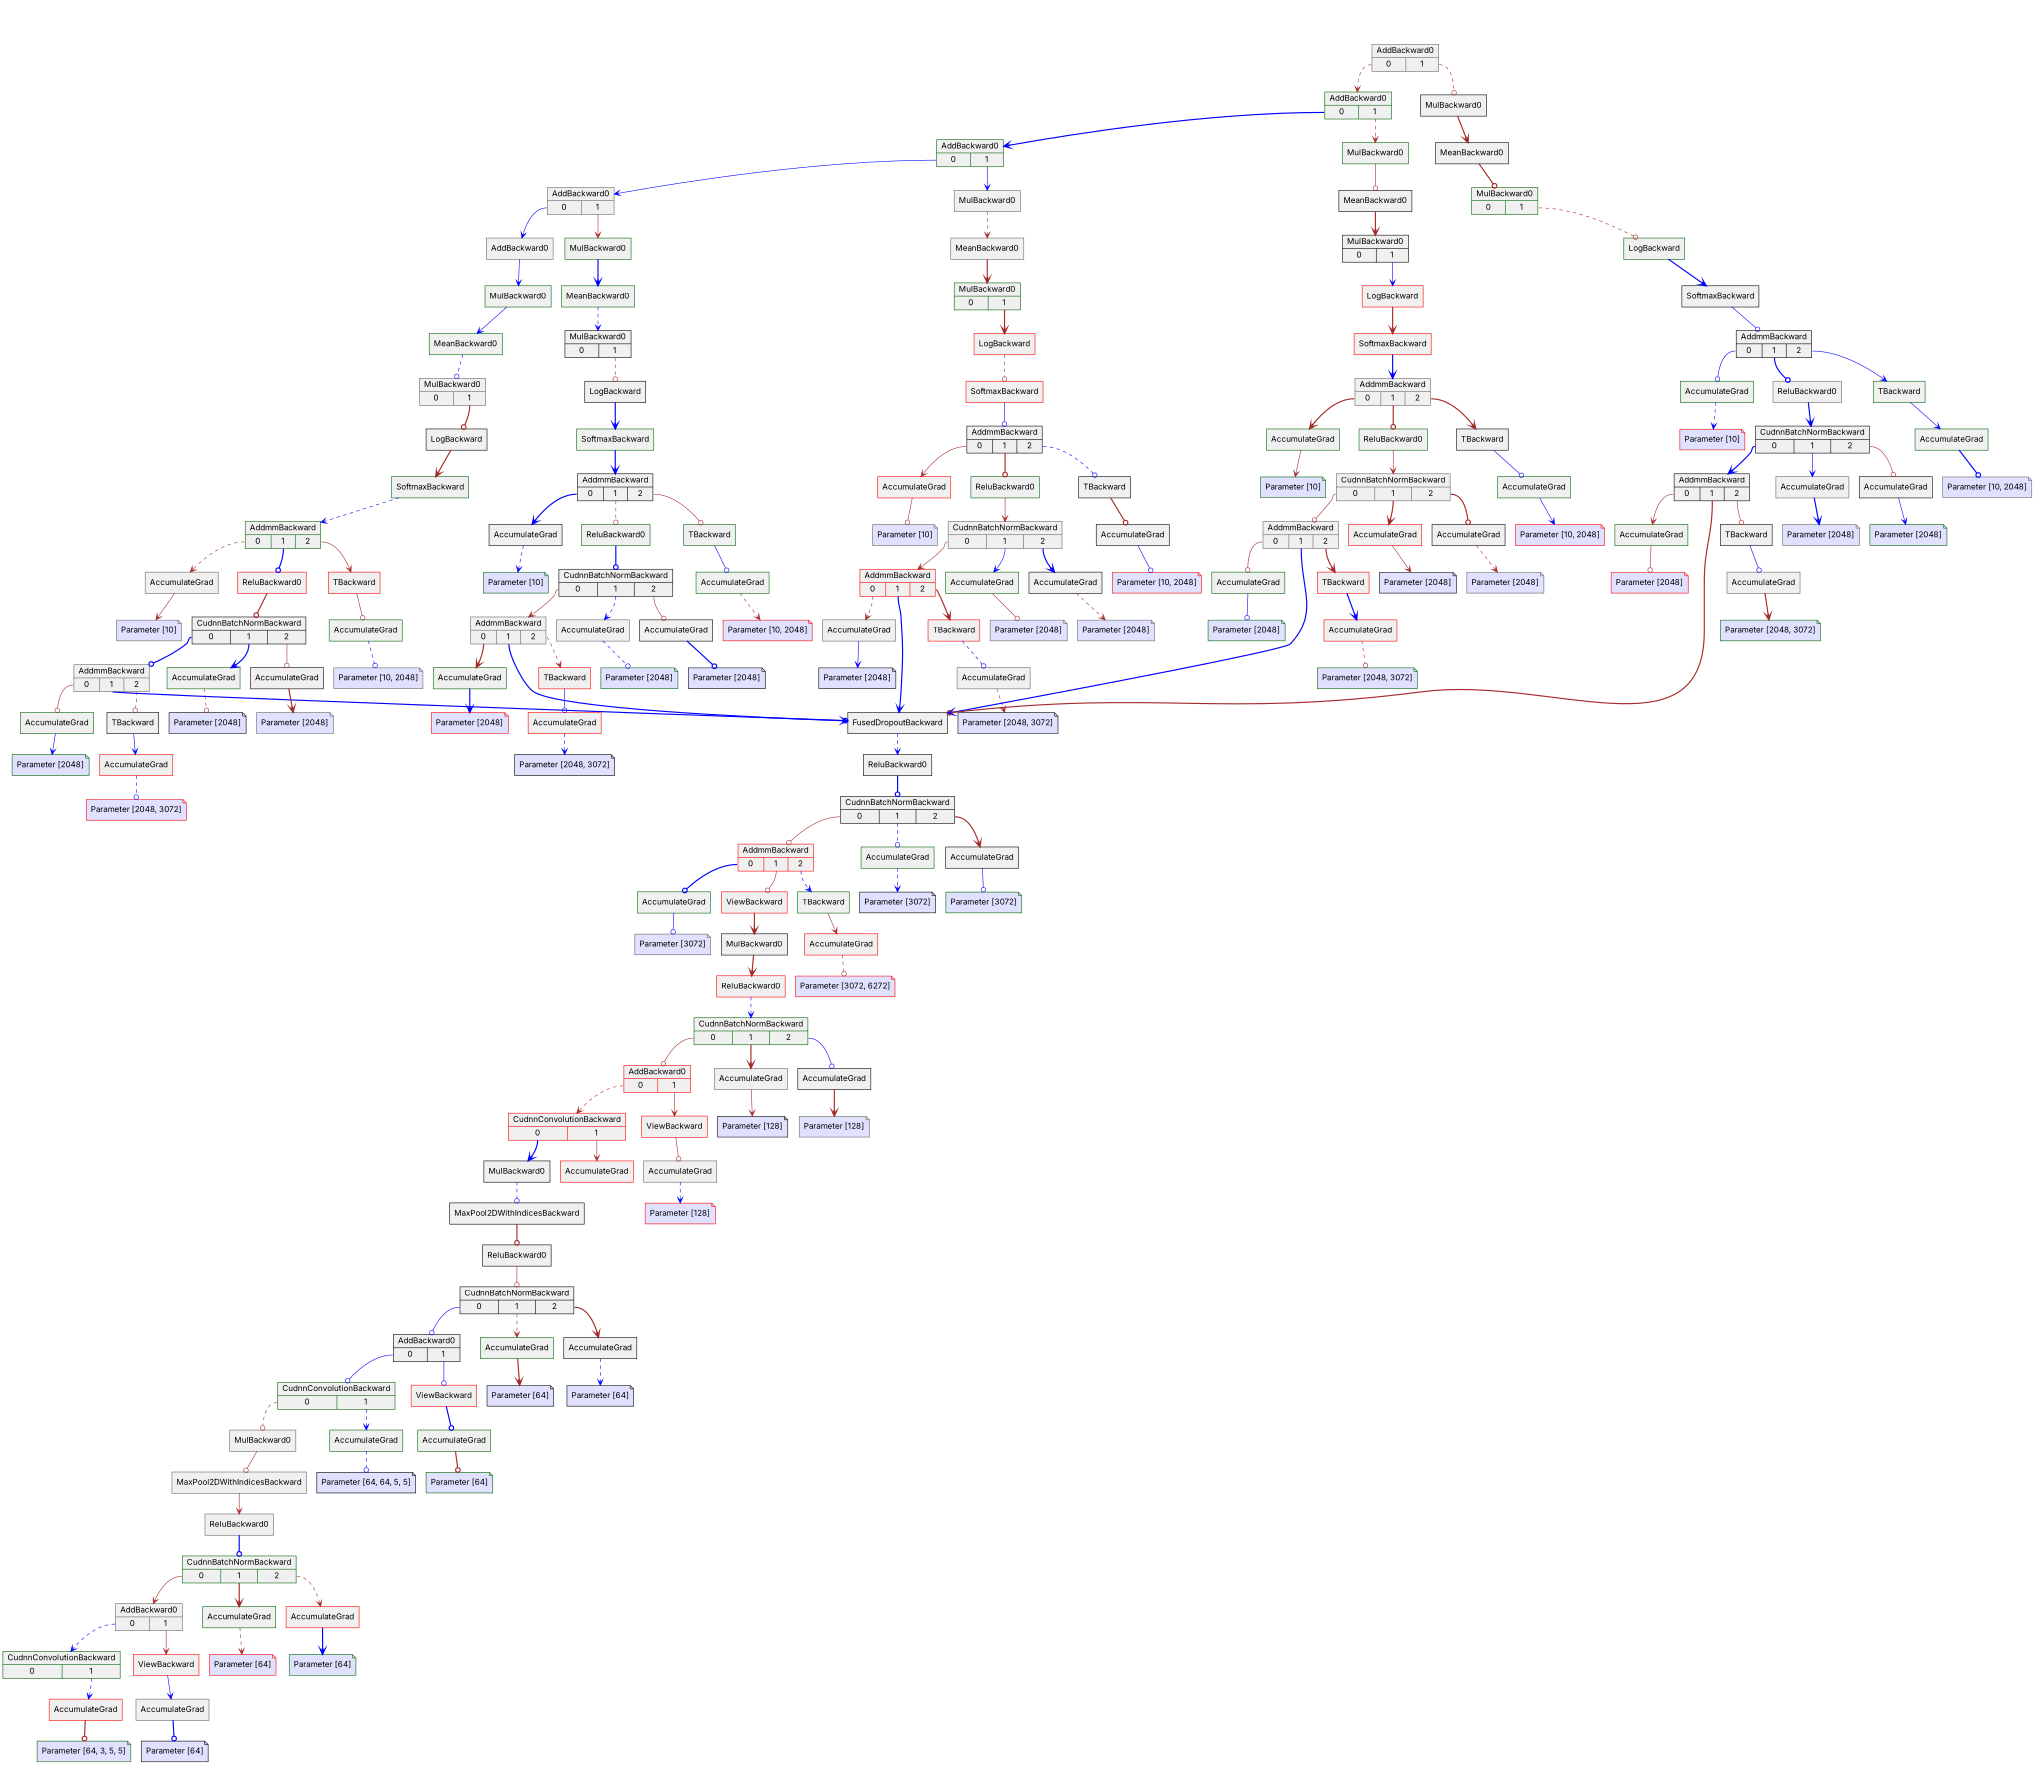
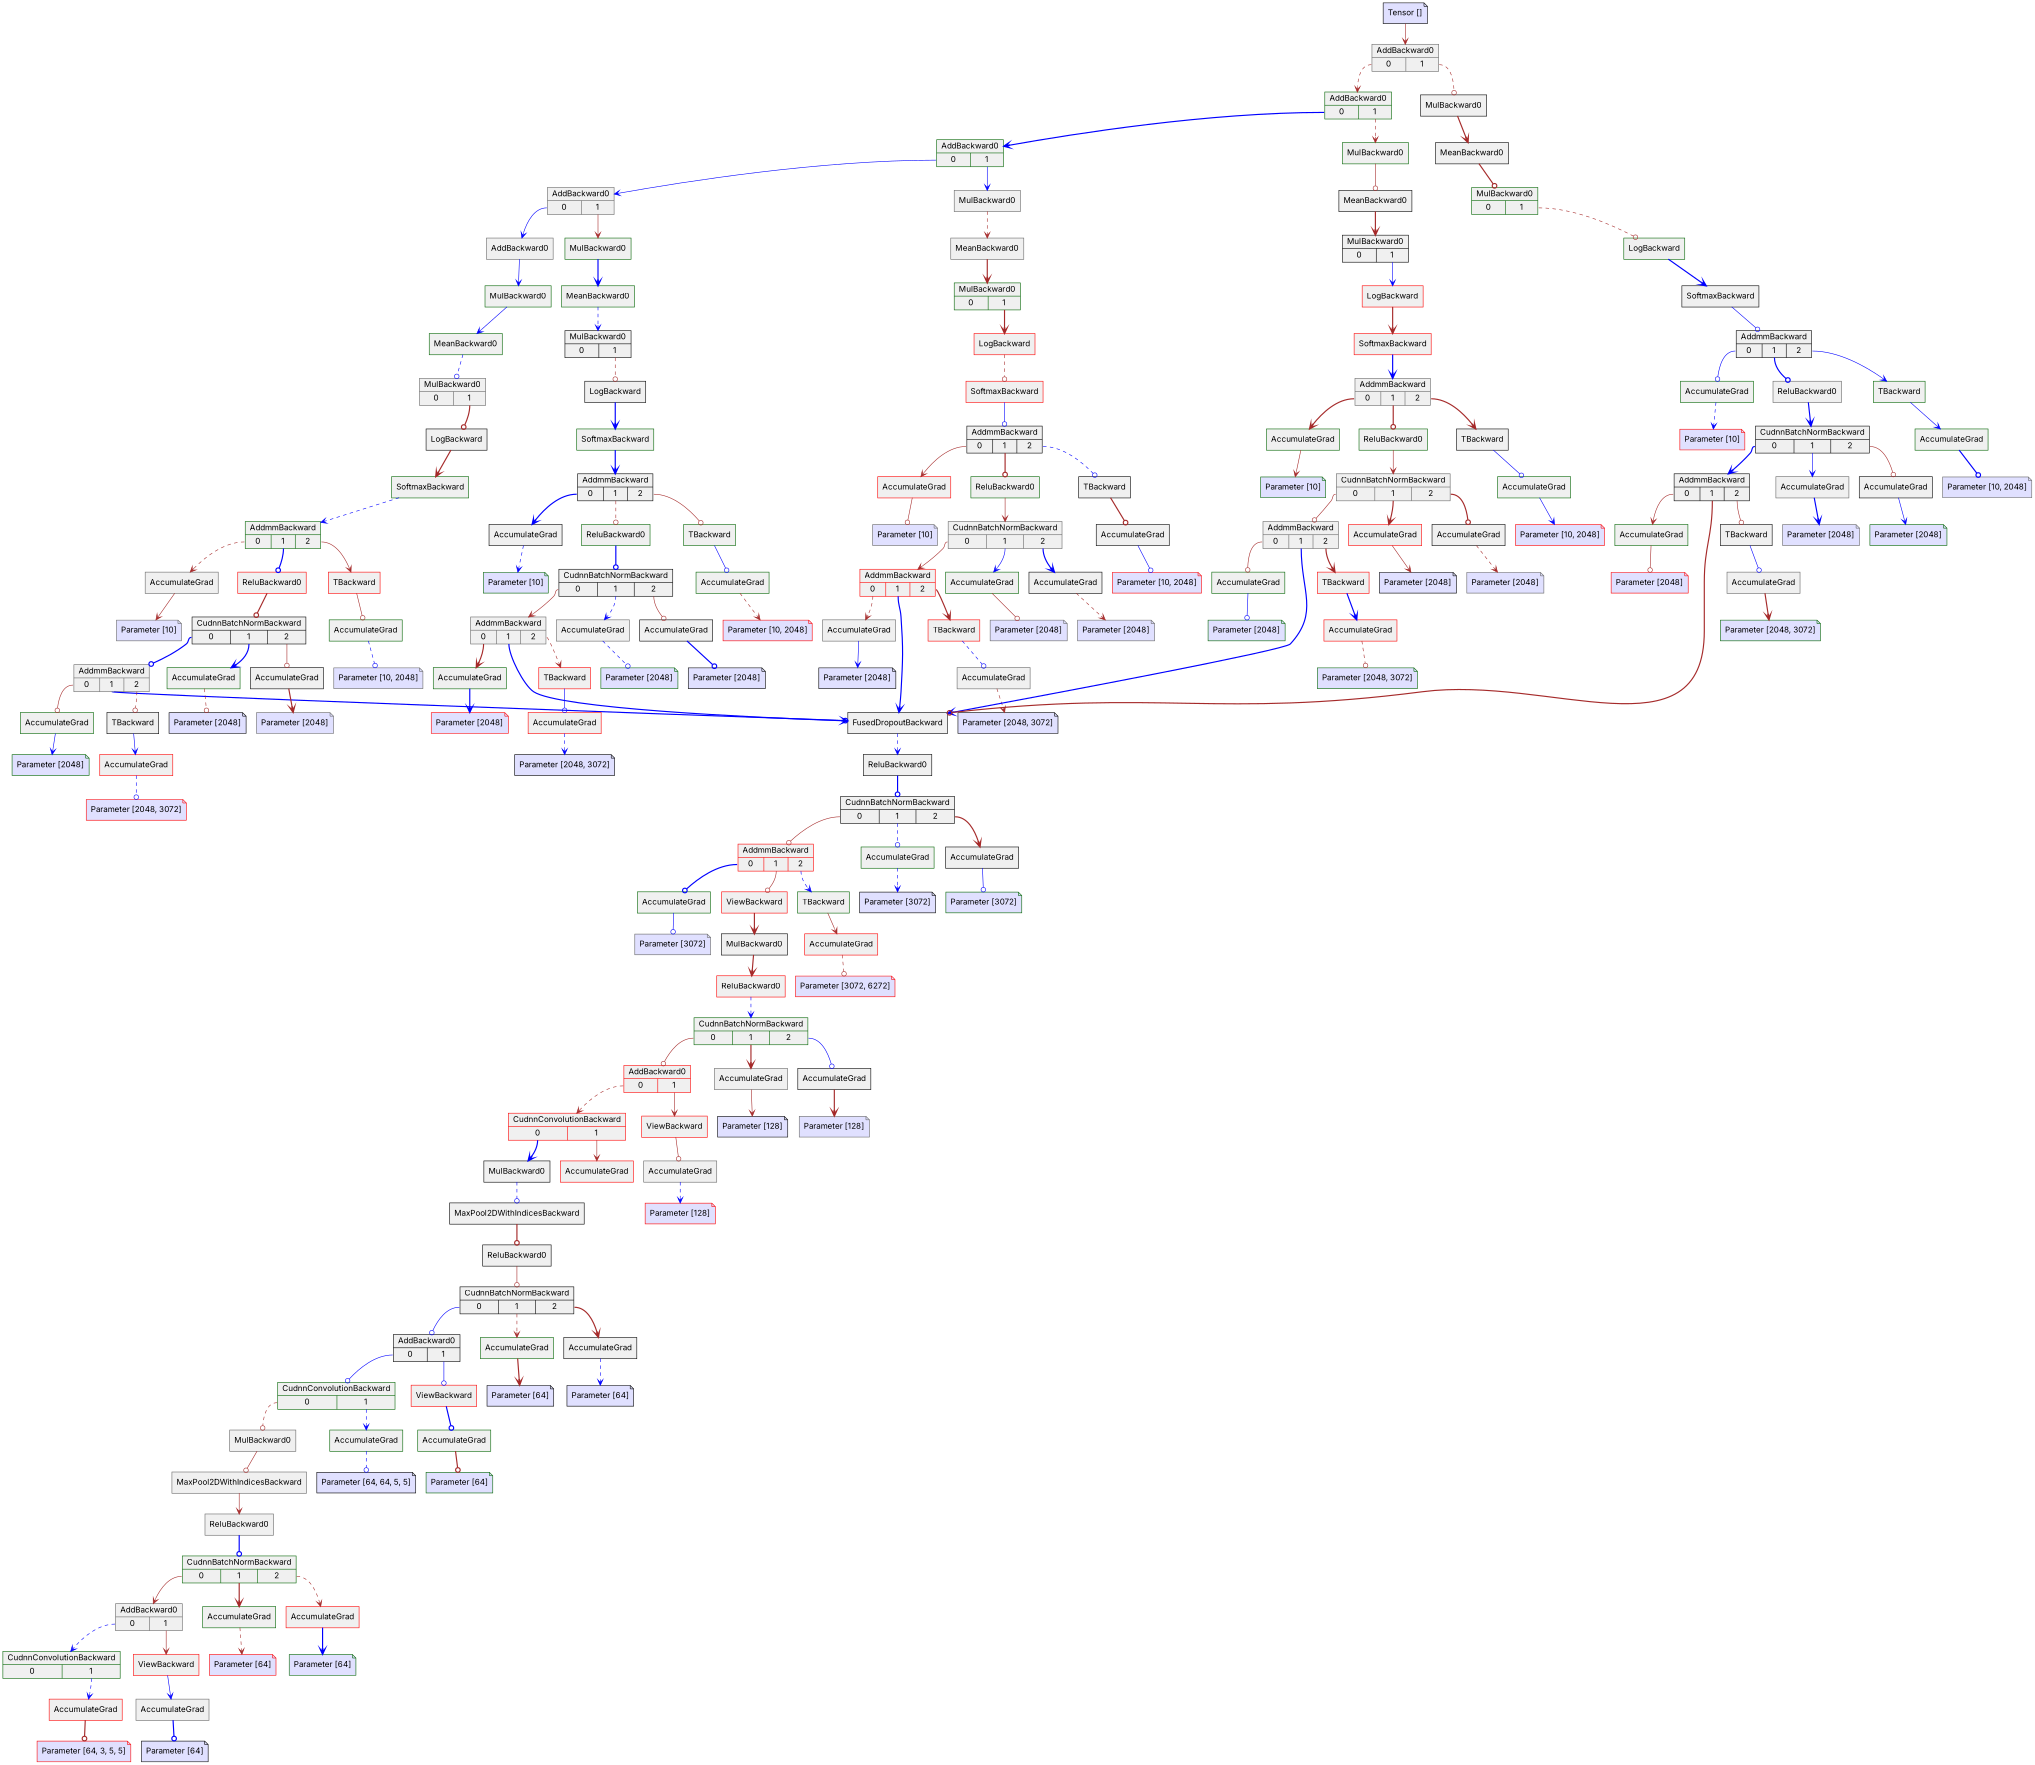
node "Tensor []": added
node "Parameter [64, 3, 5, 5]": color darkgreen -> red
